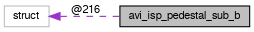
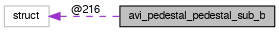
node "avi_isp_pedestal_sub_b": label "avi_isp_pedestal_sub_b" -> "avi_pedestal_pedestal_sub_b"
